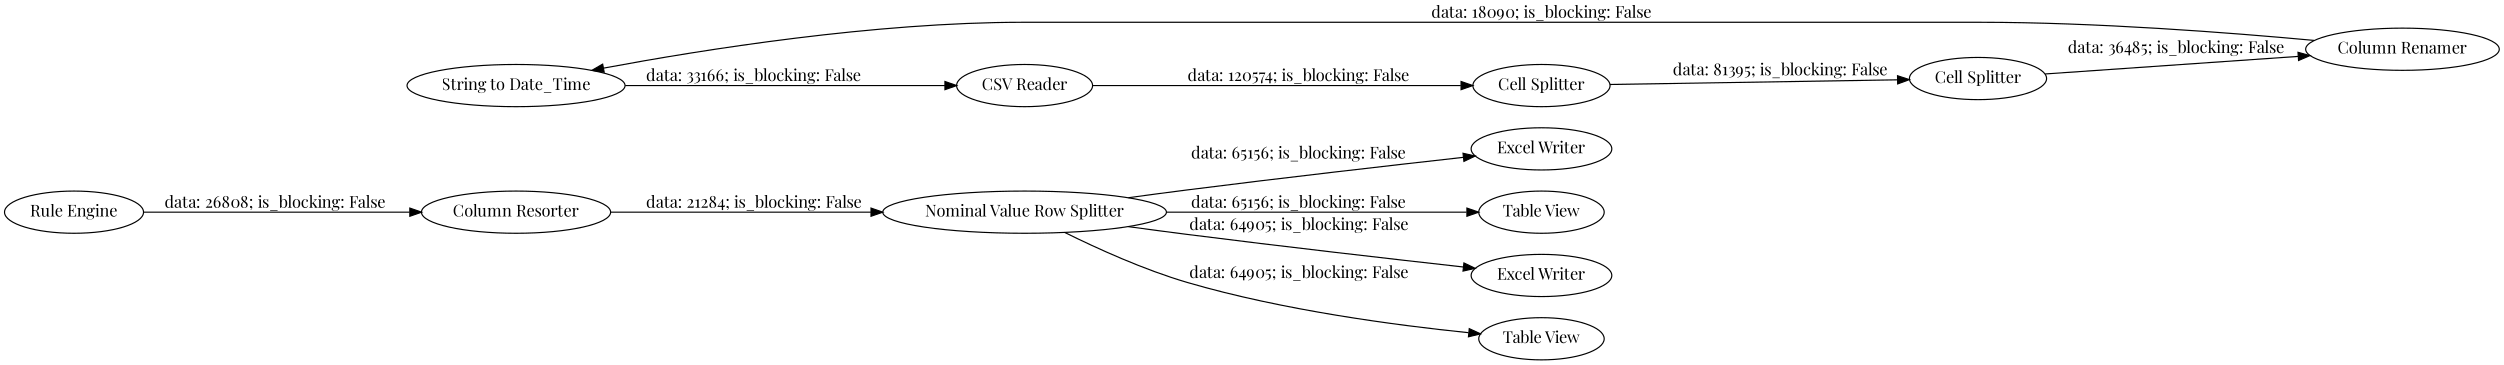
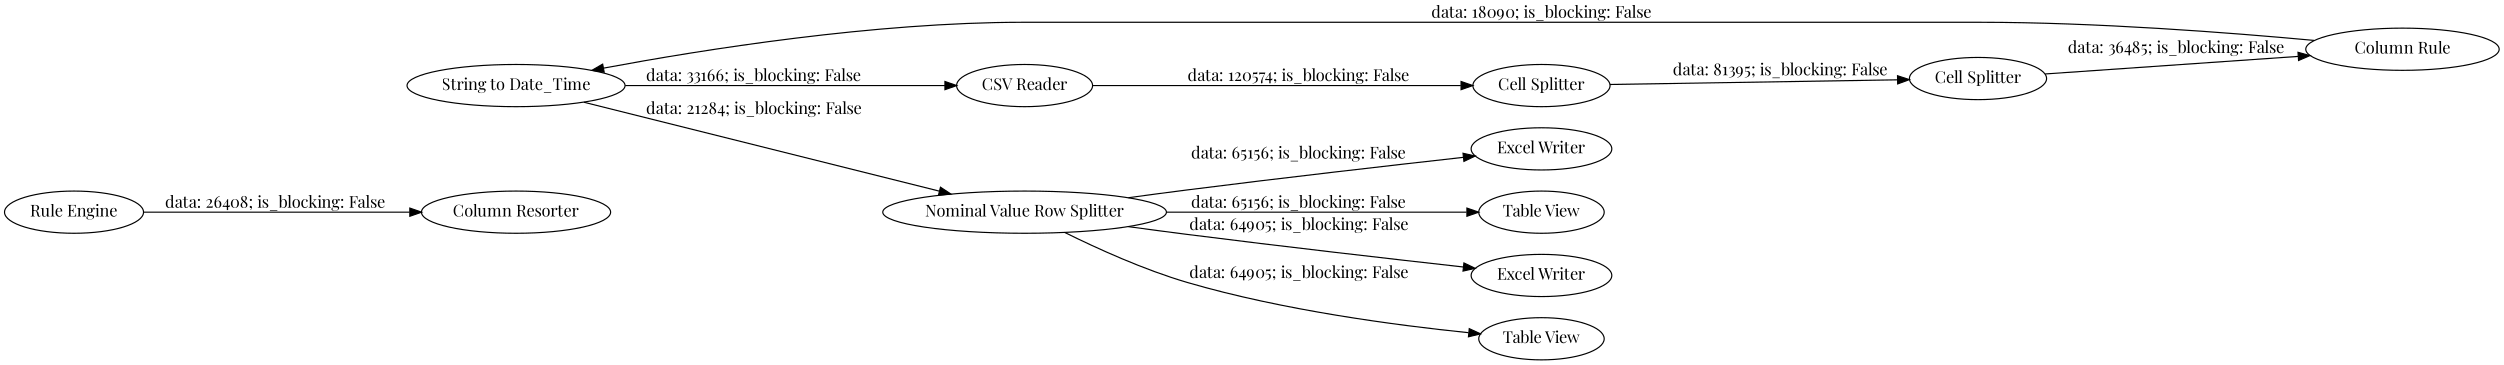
node "Column Renamer": label "Column Renamer" -> "Column Rule"
edge "Rule Engine" -> "Column Resorter": label "data: 26808; is_blocking: False" -> "data: 26408; is_blocking: False"
edge "Column Resorter" -> "Nominal Value Row Splitter": now "String to Date_Time" -> "Nominal Value Row Splitter"
